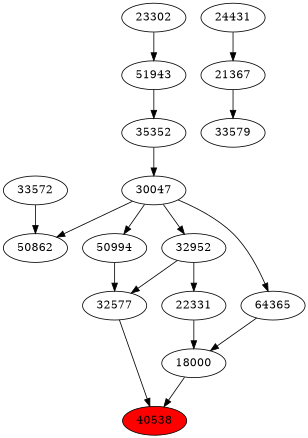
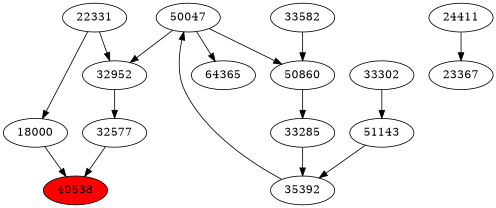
node "23302": label "23302" -> "33302"
node "24431": label "24431" -> "24411"
node "51943": label "51943" -> "51143"
node "21367": label "21367" -> "23367"
node "35352": label "35352" -> "35392"
node "33579": removed
node "33285": added
node "33572": label "33572" -> "33582"
node "30047": label "30047" -> "50047"
node "50862": label "50862" -> "50860"
node "50994": removed
edge "32952" -> "22331": reversed
edge "64365" -> "18000": removed
